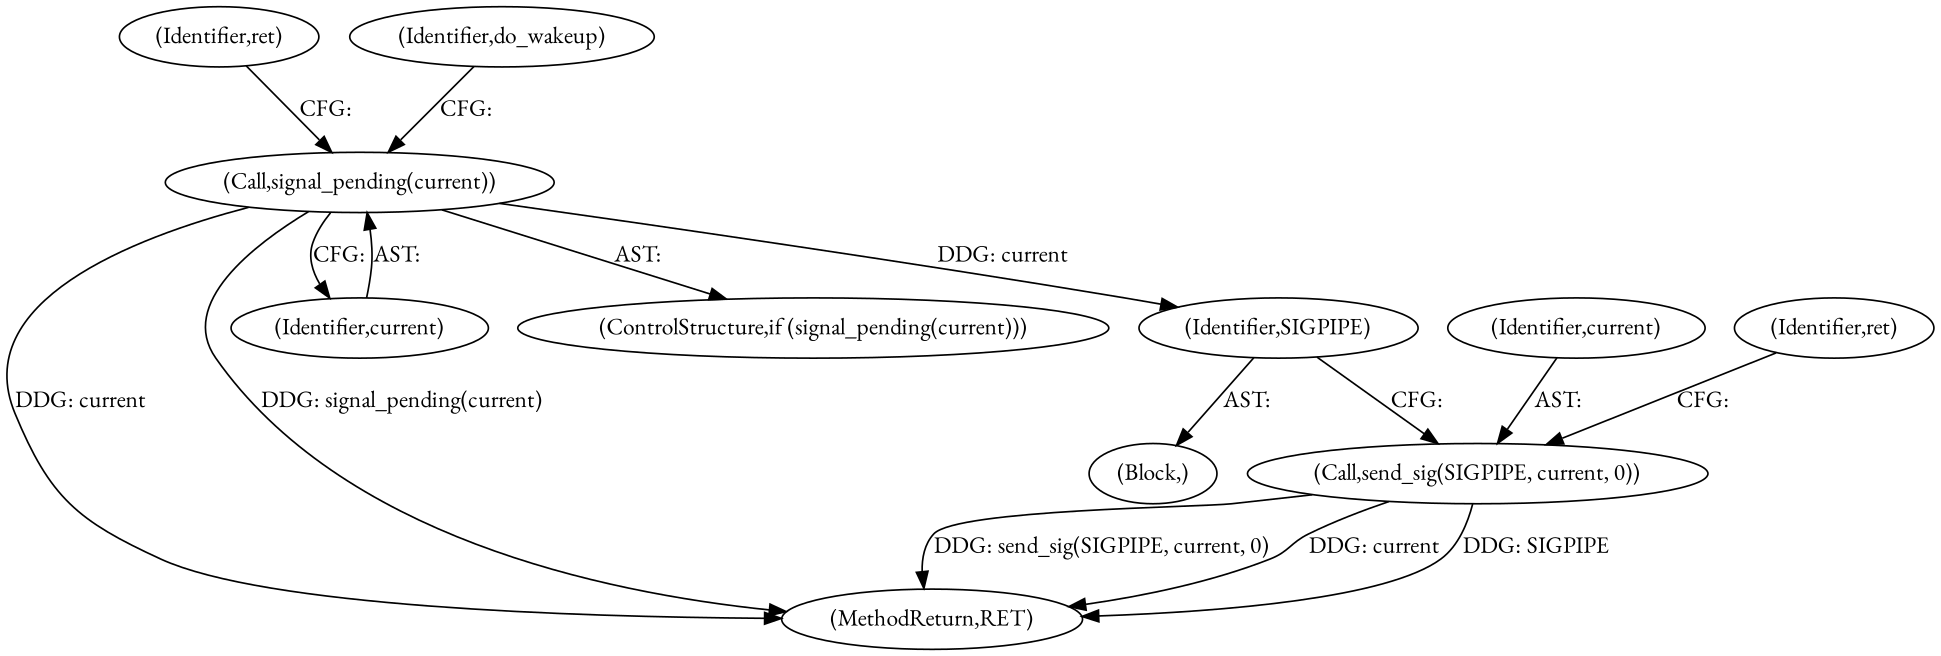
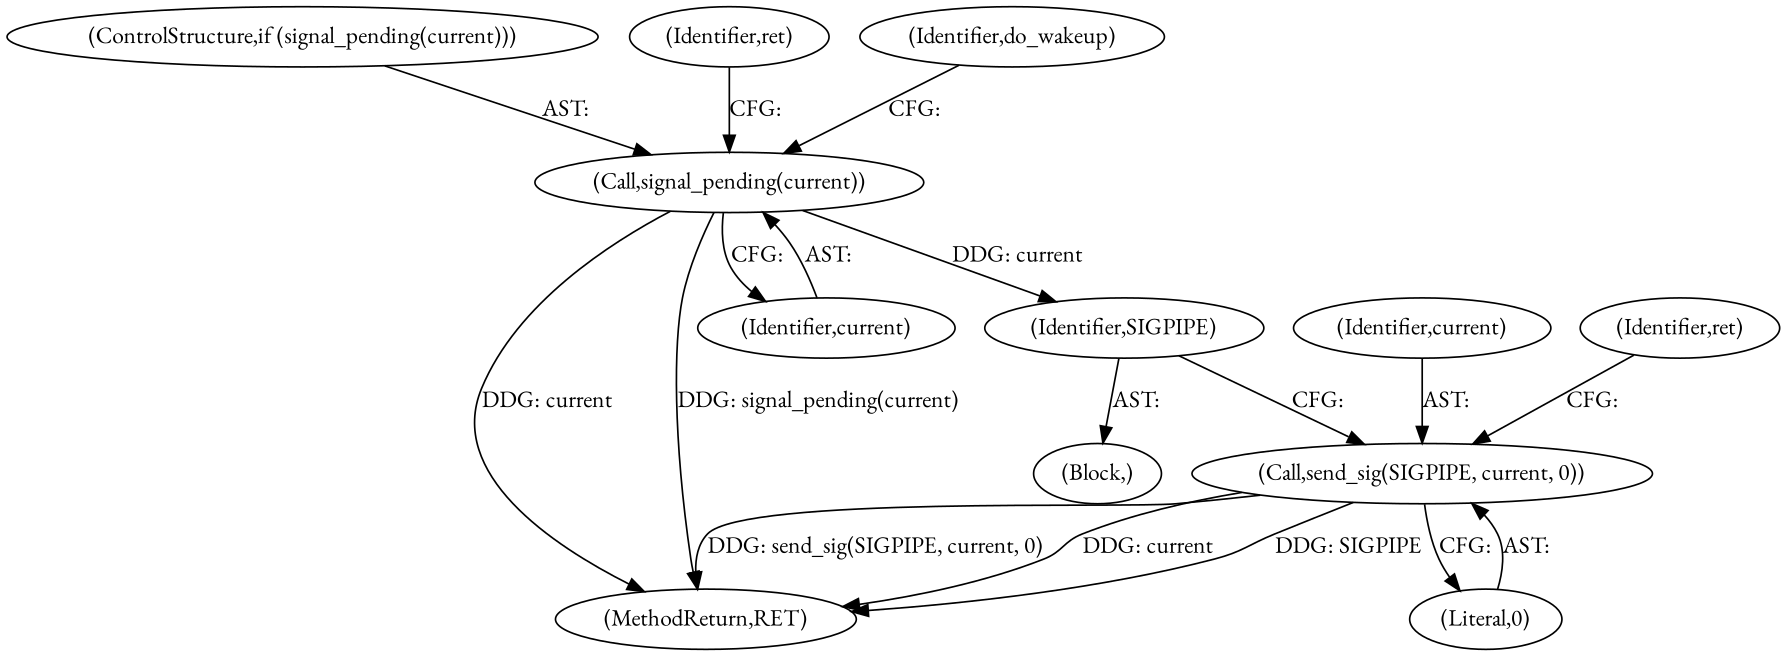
edge "(Call,signal_pending(current))" -> "(ControlStructure,if (signal_pending(current)))": reversed
node "(Literal,0)": added
